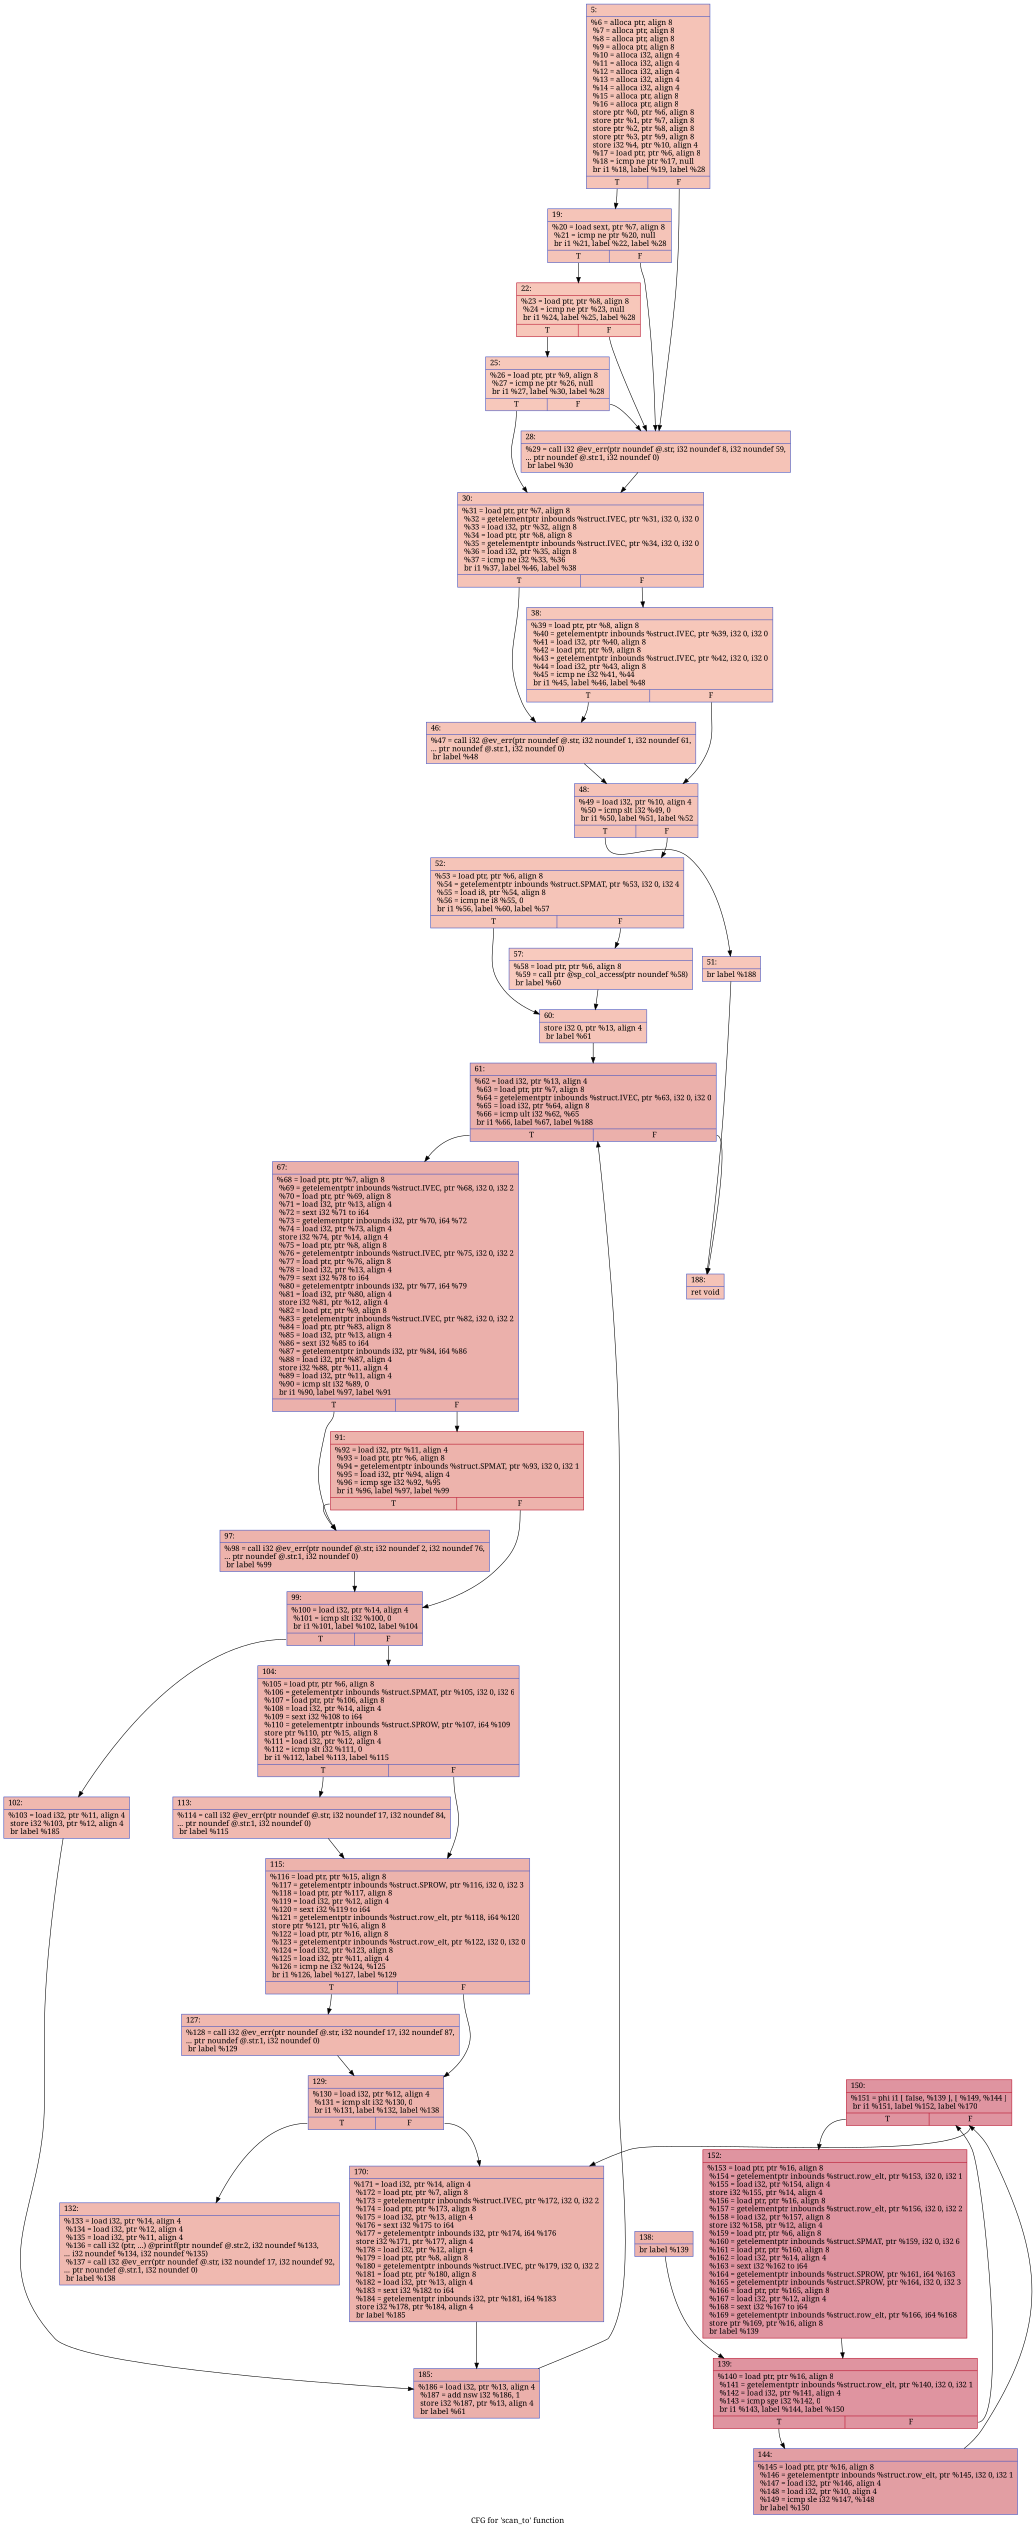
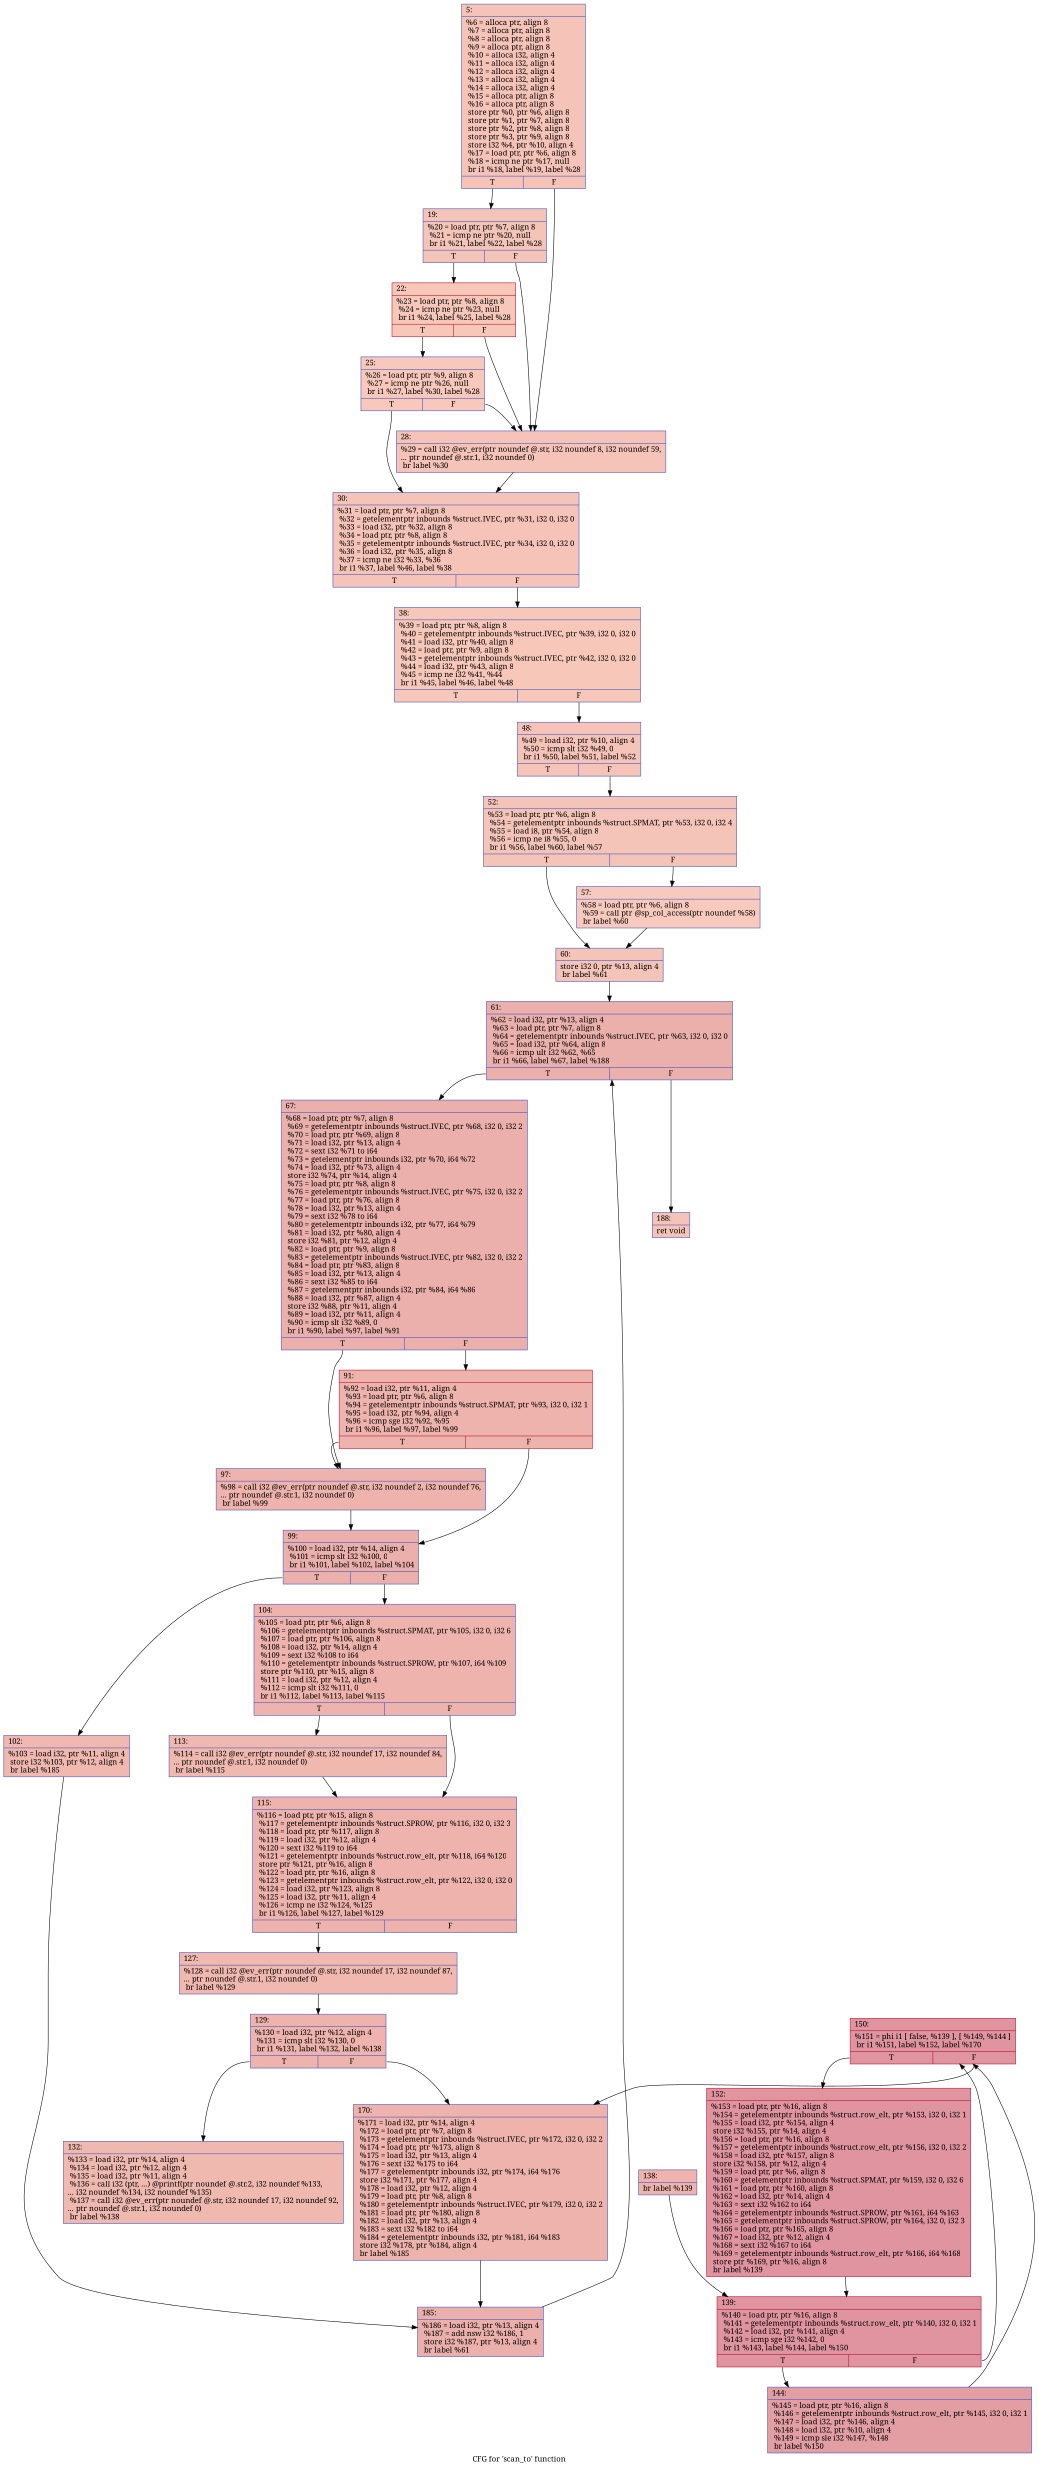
node "19:": text "%20 = load sext, ptr %7, align 8" -> "%20 = load ptr, ptr %7, align 8"
node "46:": removed
node "51:": removed
edge "115:" -> "129:": removed
